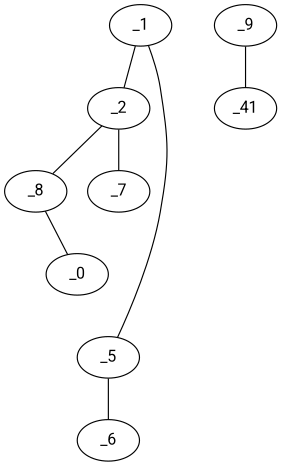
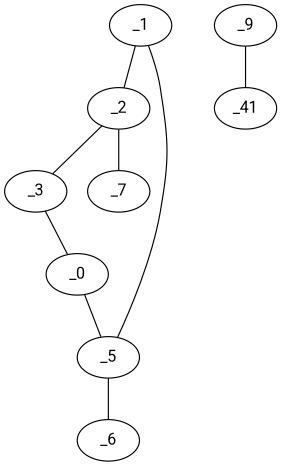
node "_8": label "_8" -> "_3"
edge "_0" -- "_5": added
